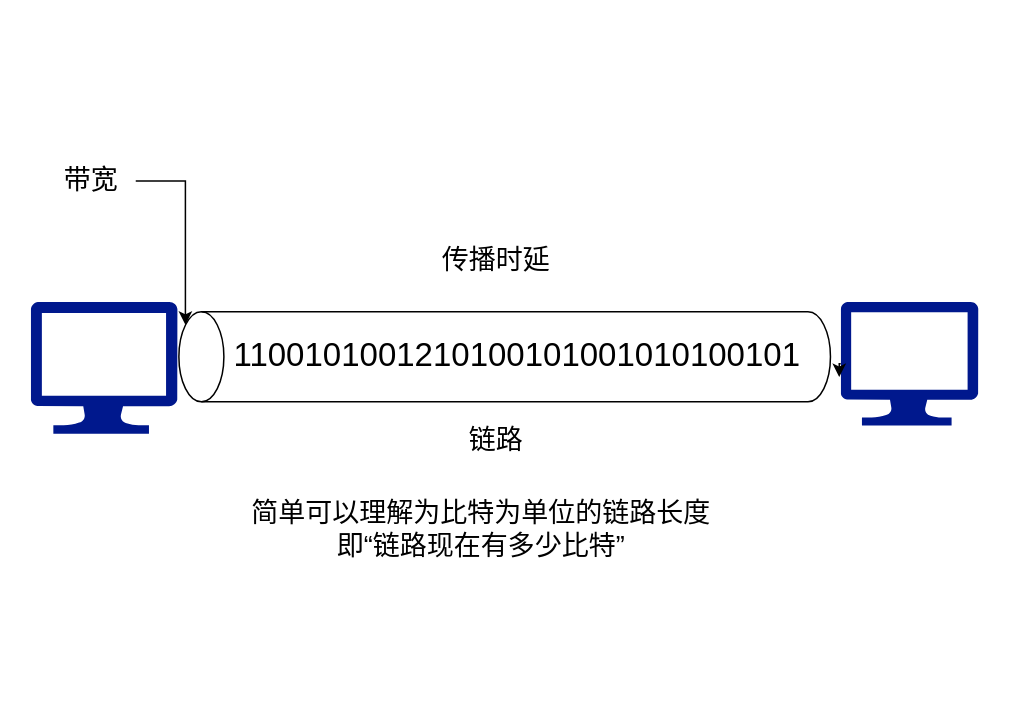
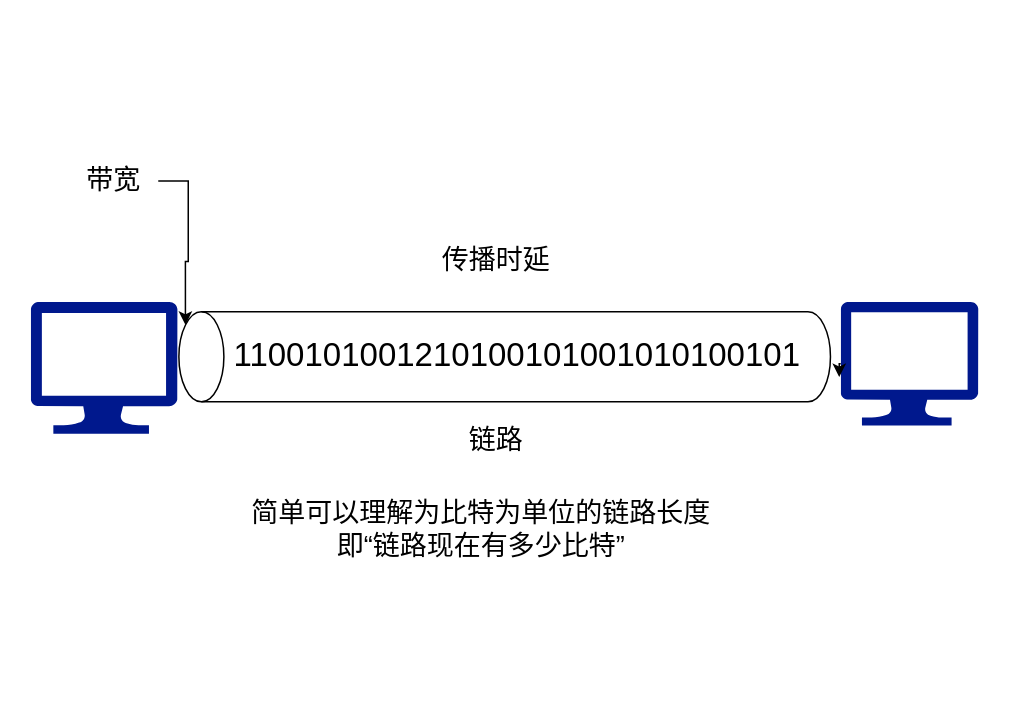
node "带宽": moved (91, 181) -> (113, 181)
